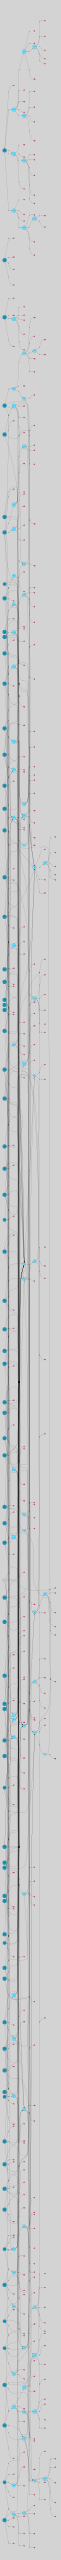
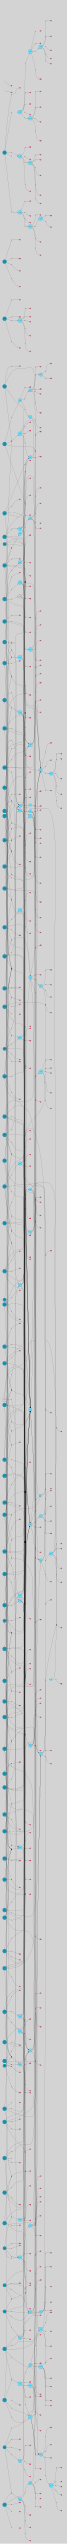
node "T1011": fillcolor #66ddff -> #cccccc
node "T949": removed
